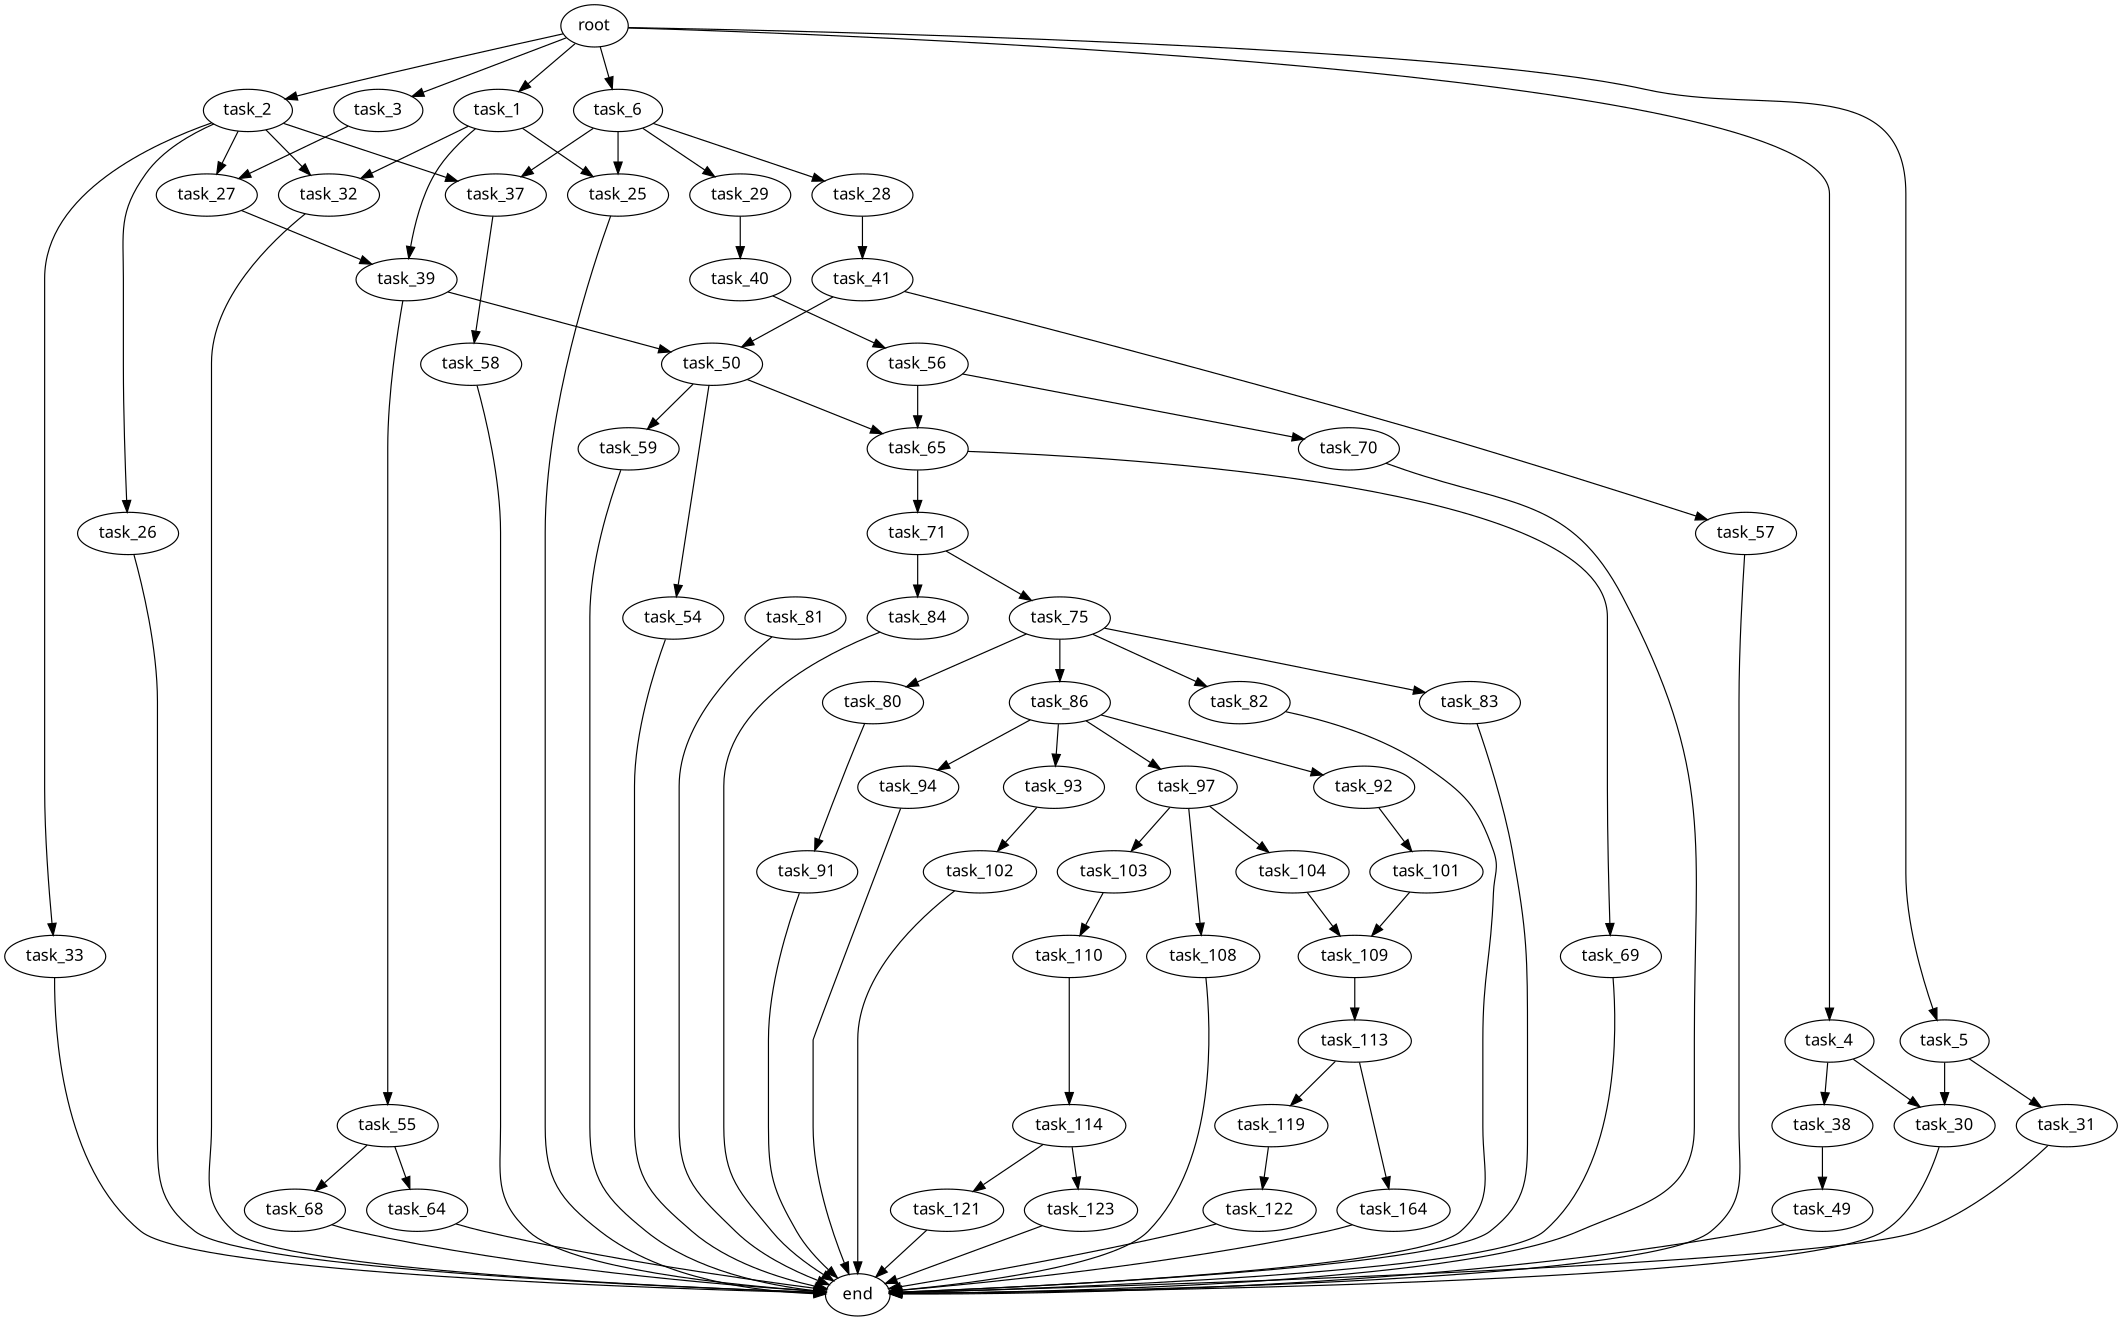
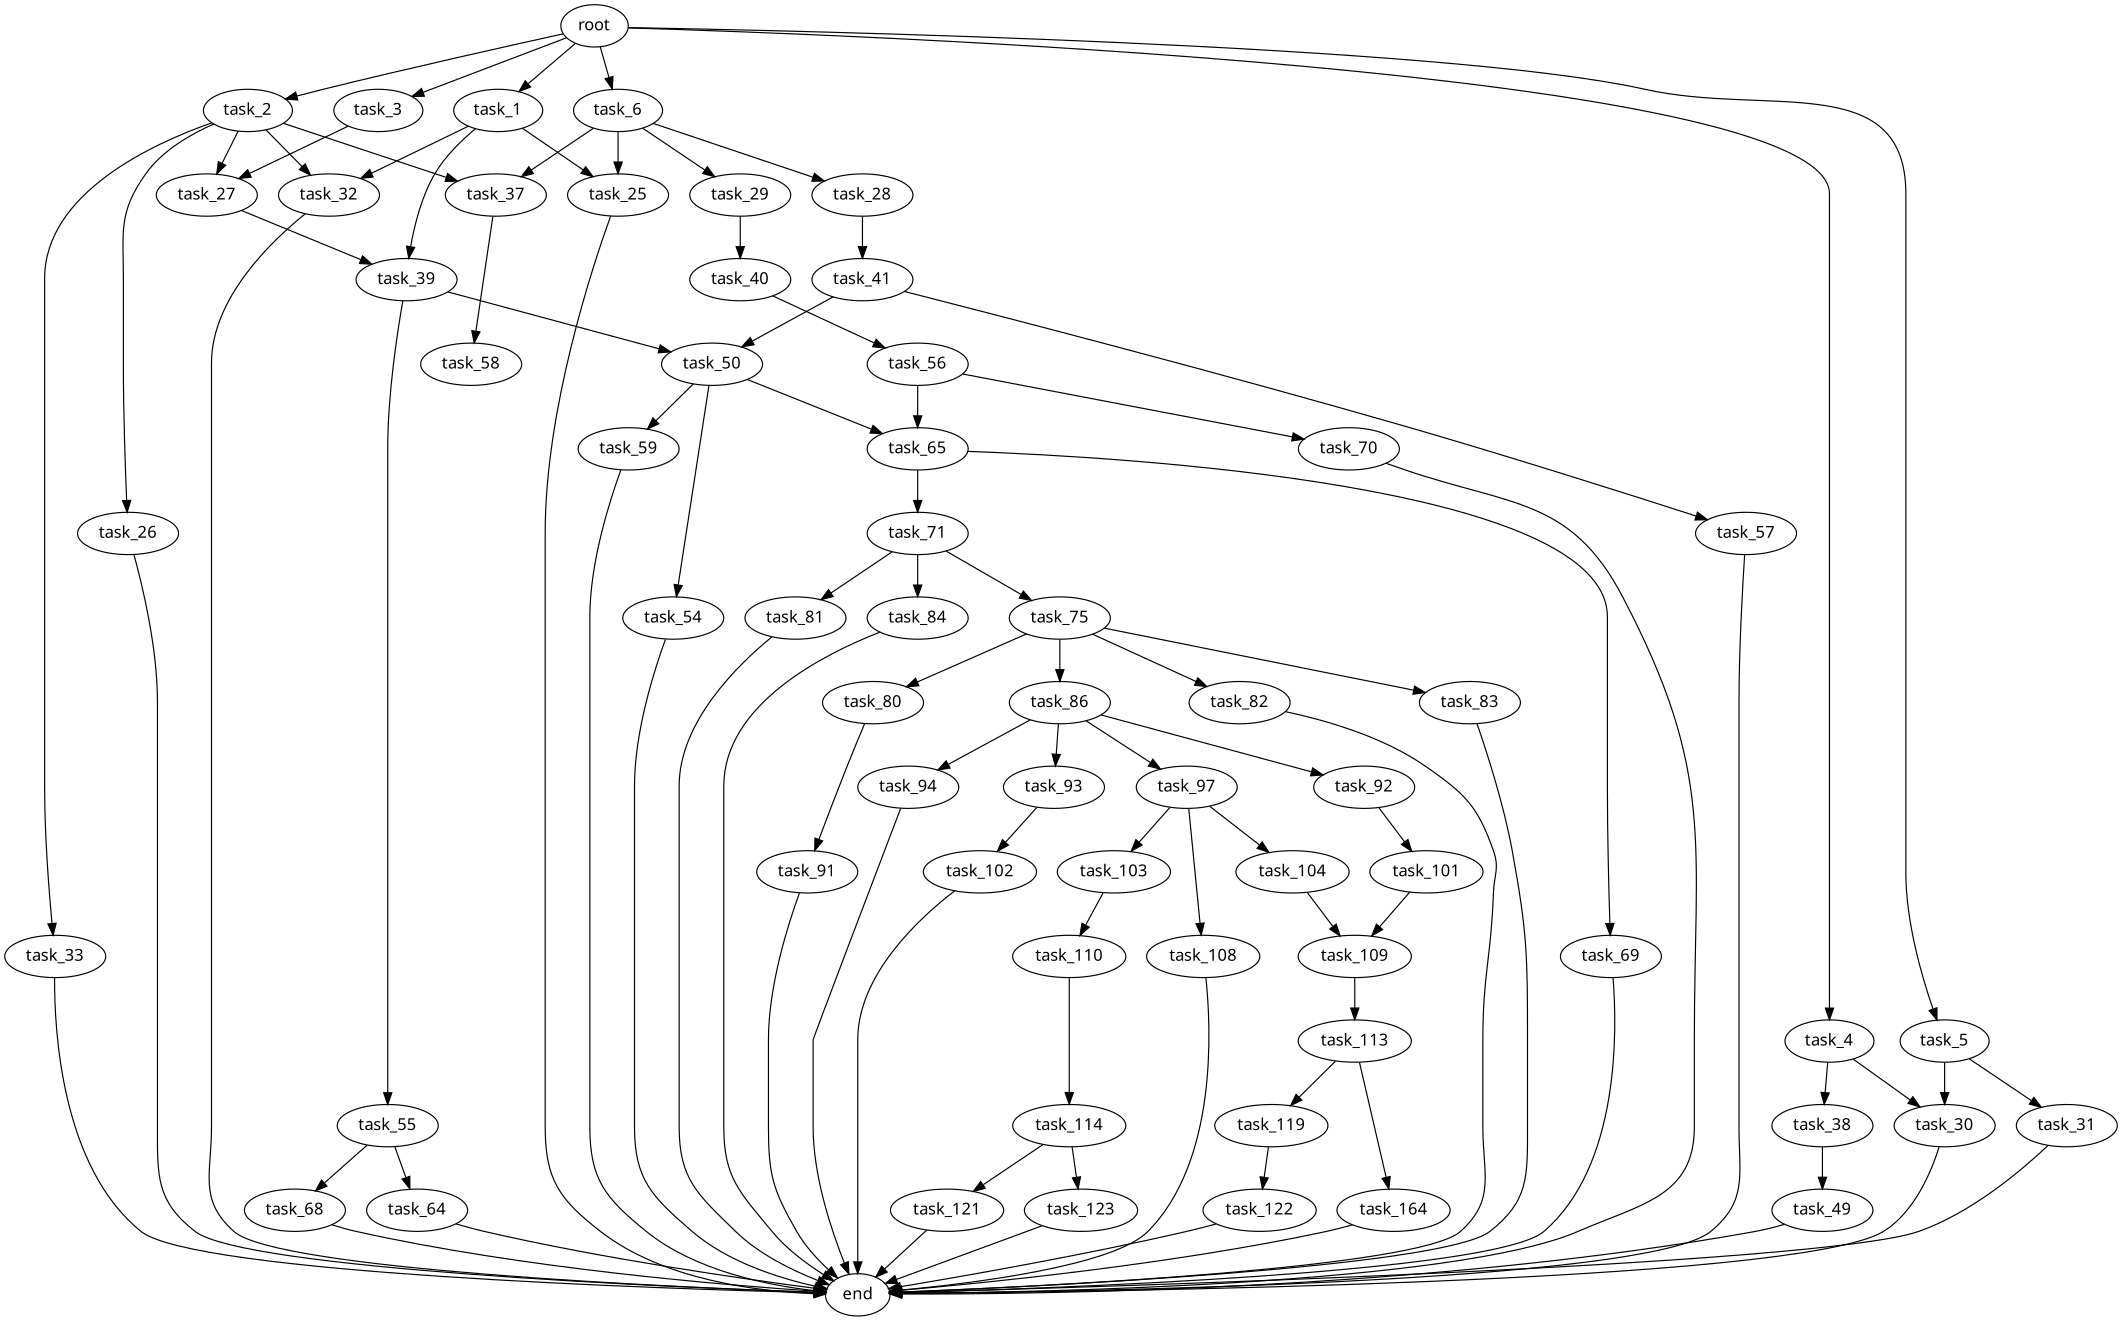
edge "task_71" -> "task_81": added
edge "task_58" -> "end": removed
